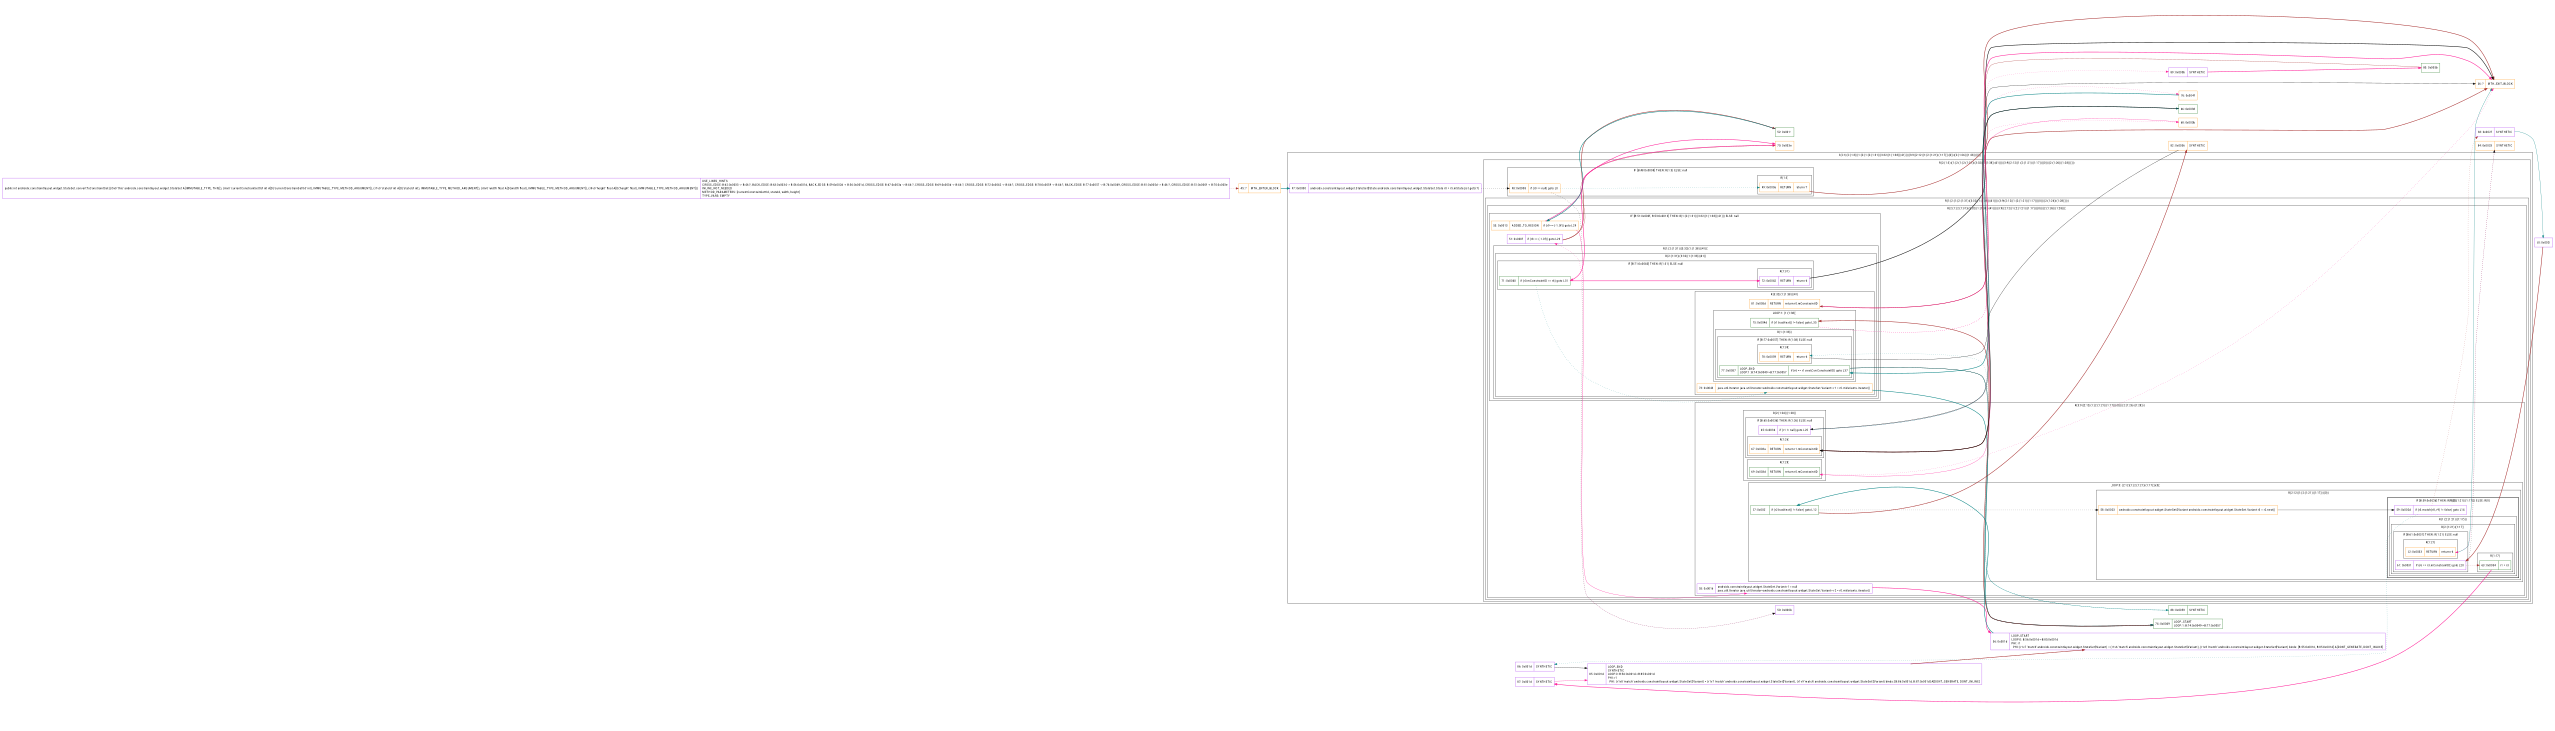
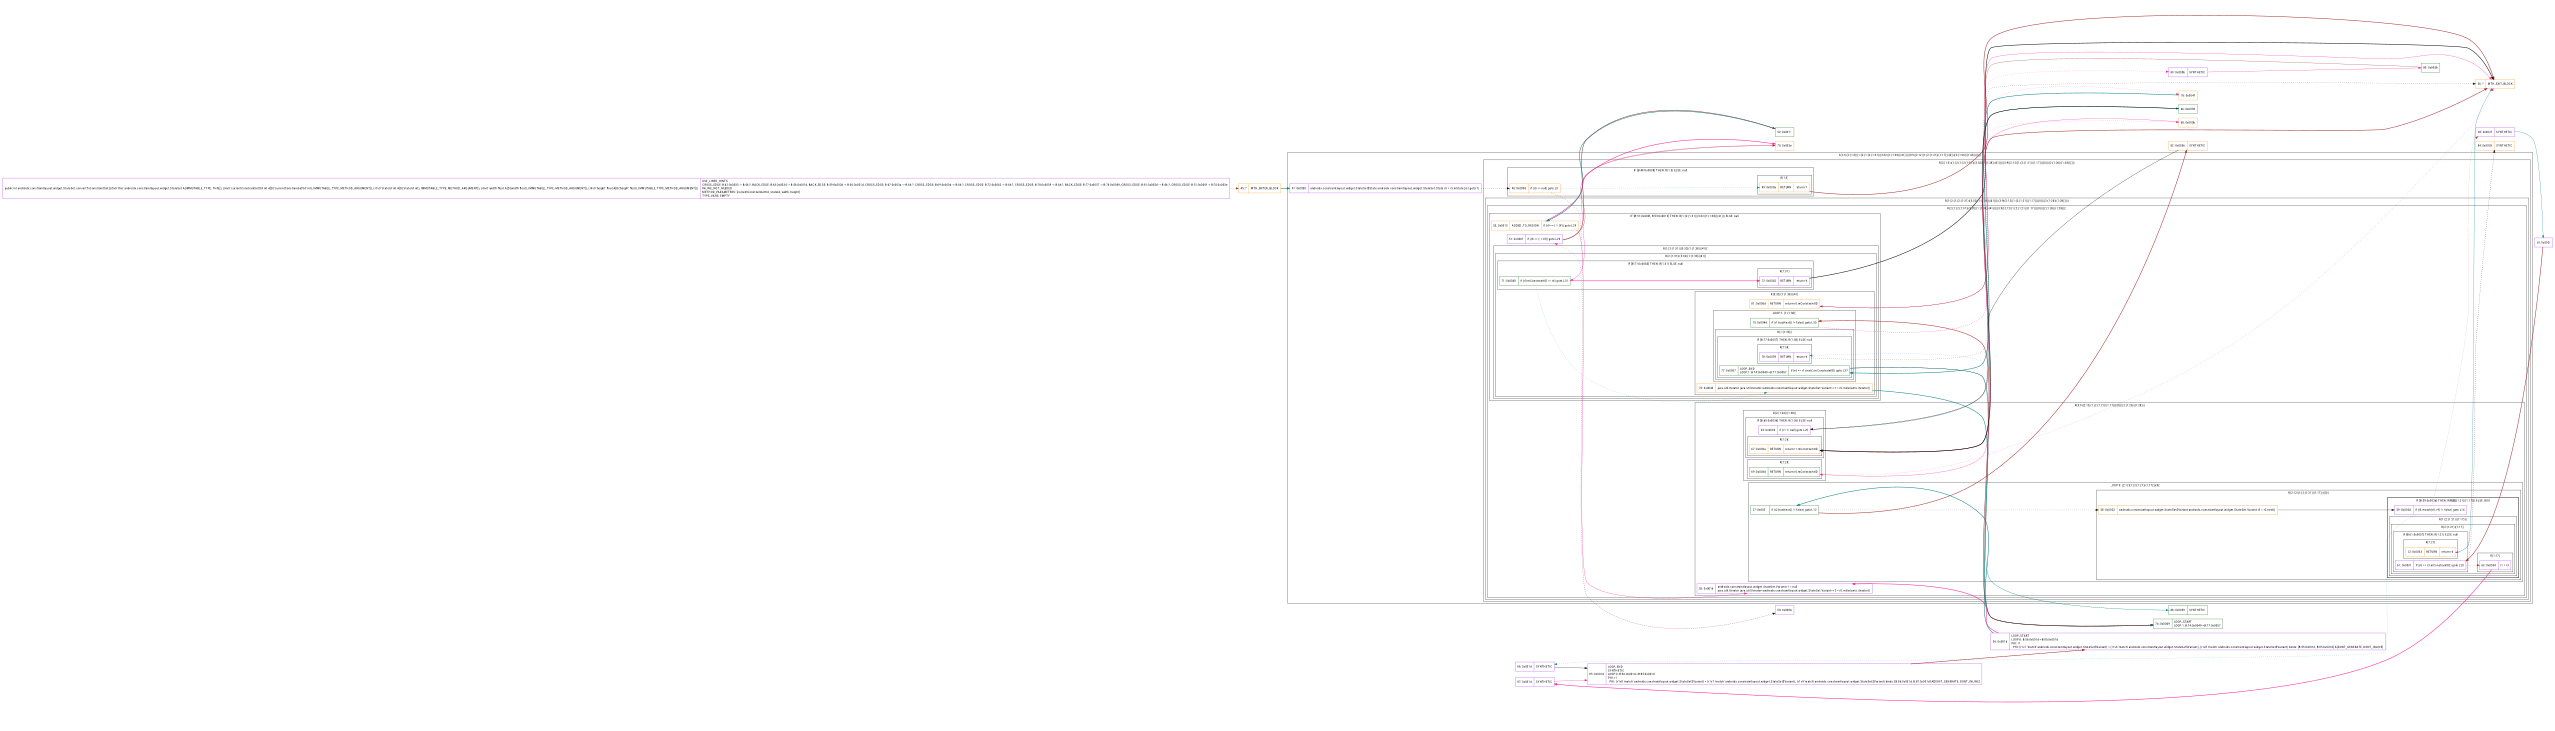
edge "81: 0x005d" -> "46: ?": style bold -> solid
edge "89: 0x005b" -> "80: 0x005b": style bold -> solid
edge "78: 0x0059" -> "46: ?": style solid -> dotted
edge "70: 0x003e" -> "71: 0x0040": style bold -> solid
node "78: 0x0059": color darkorange -> purple
node "63: 0x0034": color darkgreen -> purple
edge "55: 0x0016" -> "56: 0x001d": reversed
